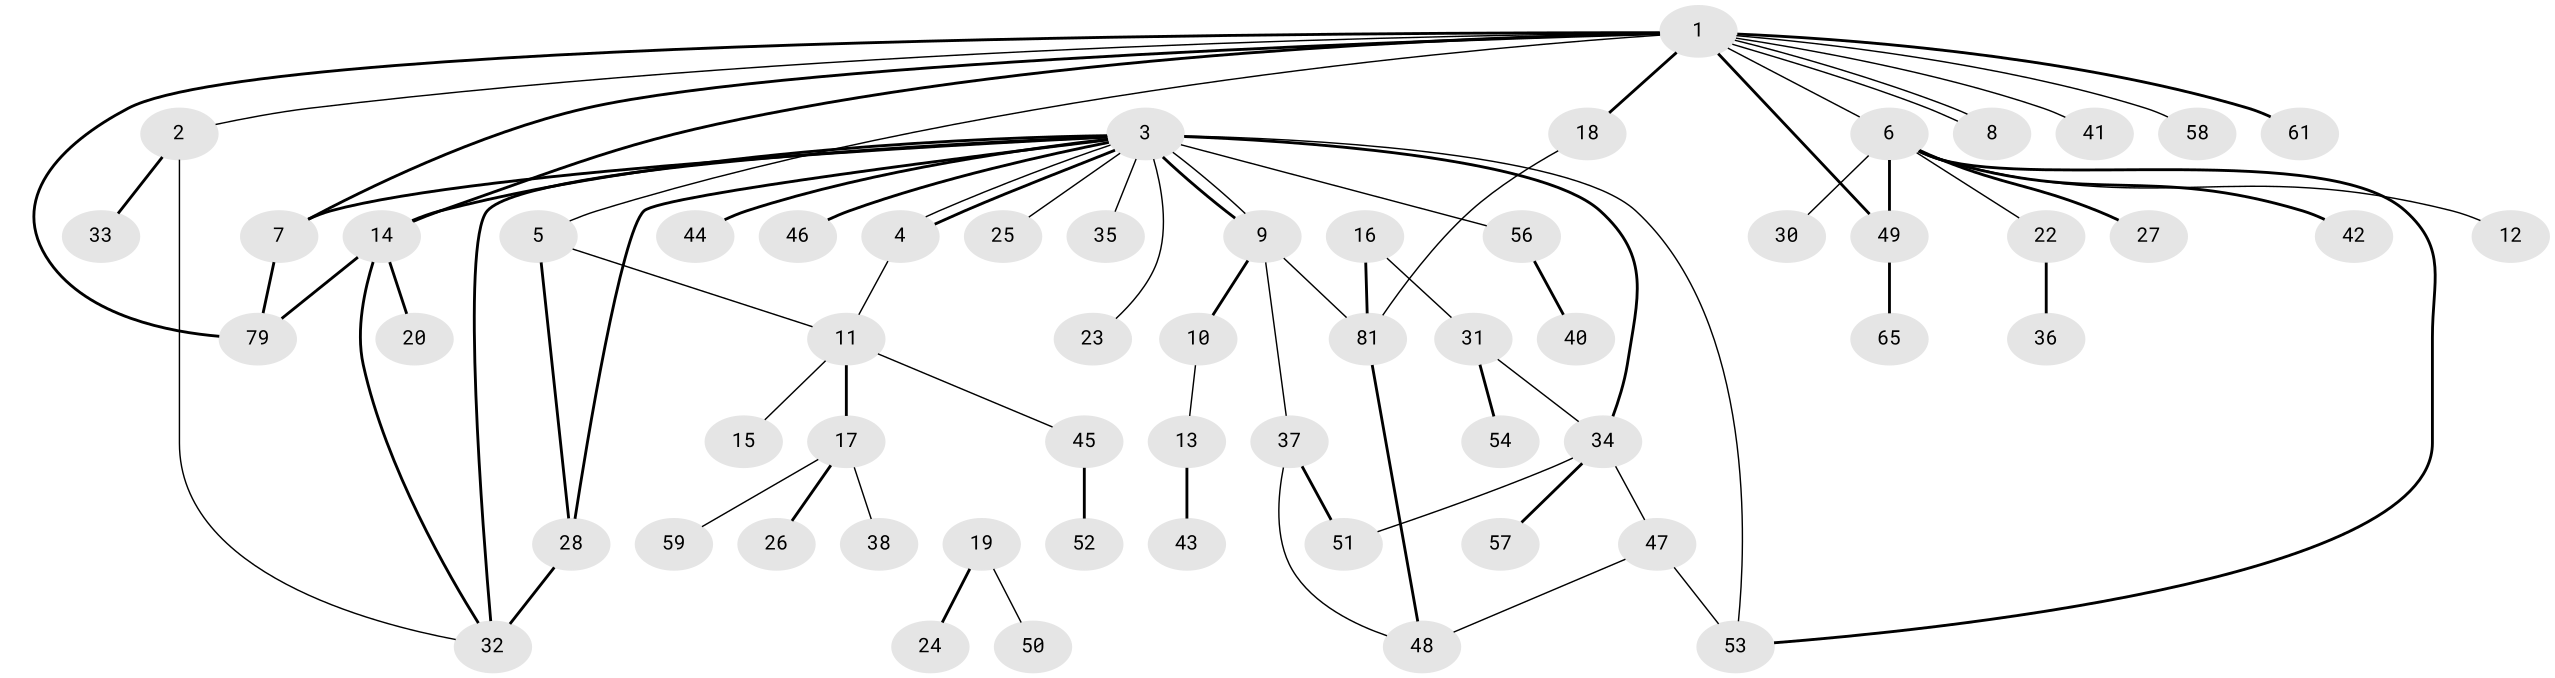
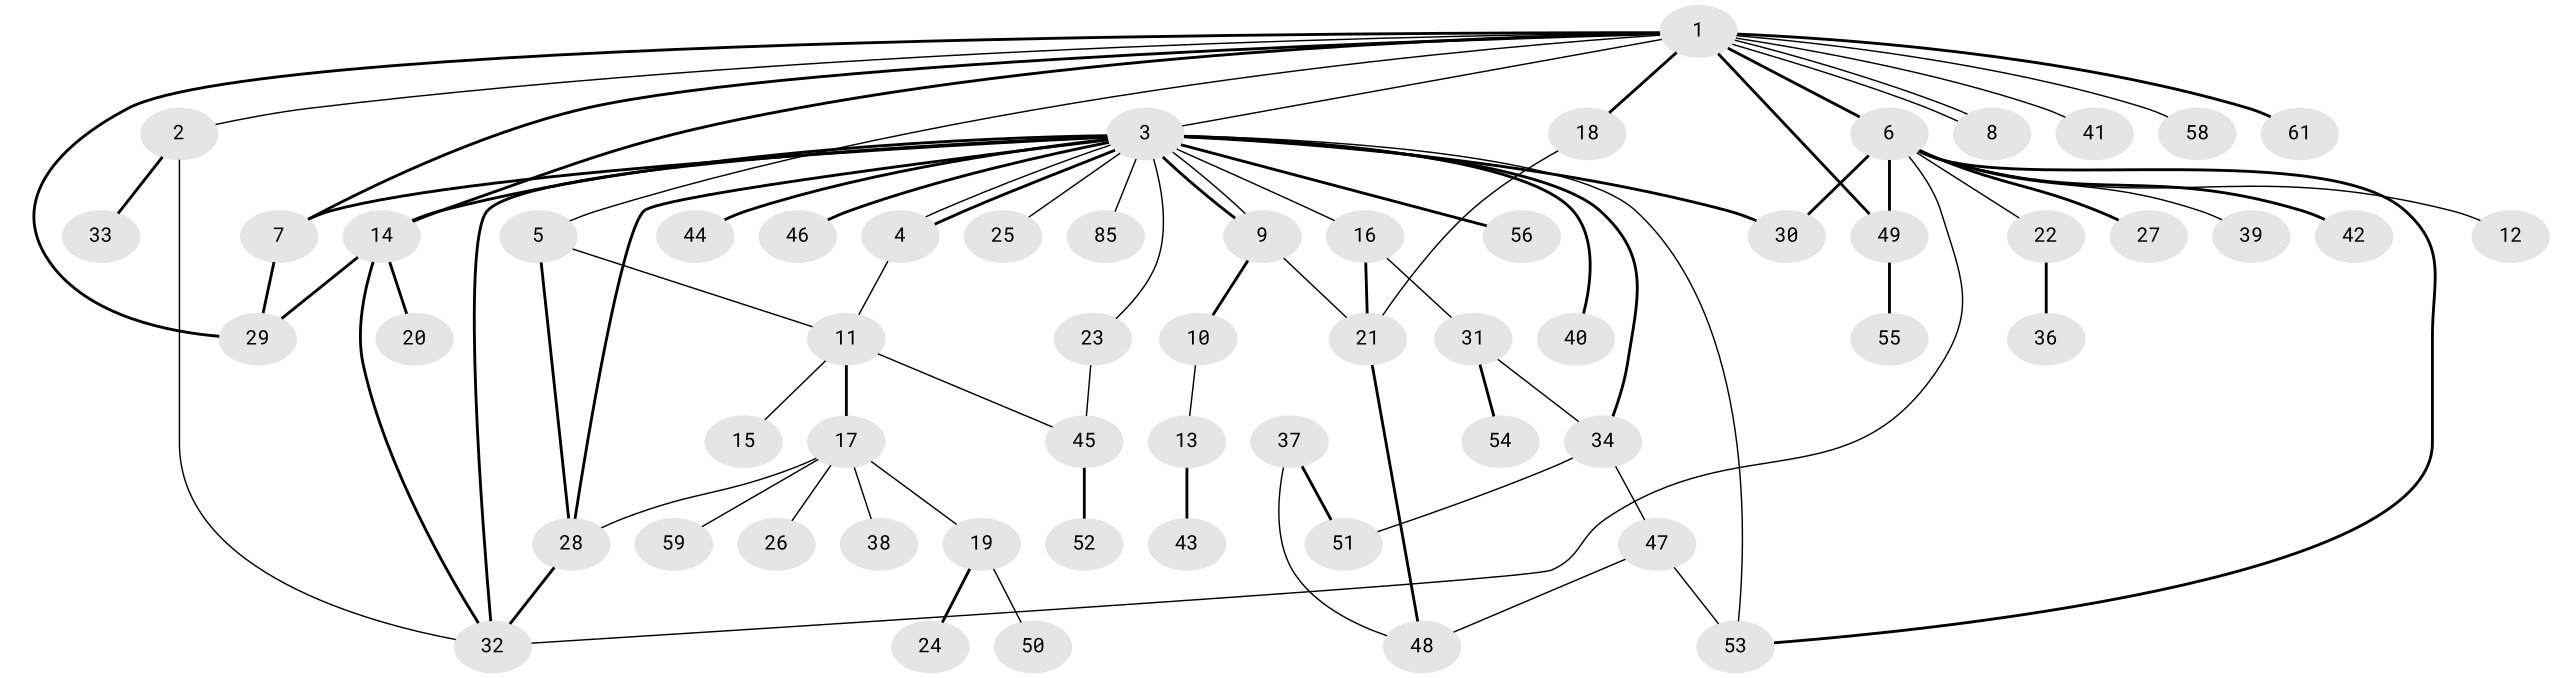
edge "1" -- "3": added
edge "1" -- "6": style solid -> bold
edge "3" -- "16": added
edge "3" -- "56": style solid -> bold
edge "3" -- "30": added
edge "6" -- "30": style solid -> bold
node "35": label "35" -> "85"
node "39": added
edge "56" -- "40": now "3" -- "40"
node "79": label "79" -> "29"
edge "9" -- "37": removed
node "81": label "81" -> "21"
node "65": label "65" -> "55"
edge "23" -- "45": added
edge "17" -- "28": added
edge "17" -- "26": style bold -> solid
edge "17" -- "19": added
node "57": removed
edge "6" -- "32": added
